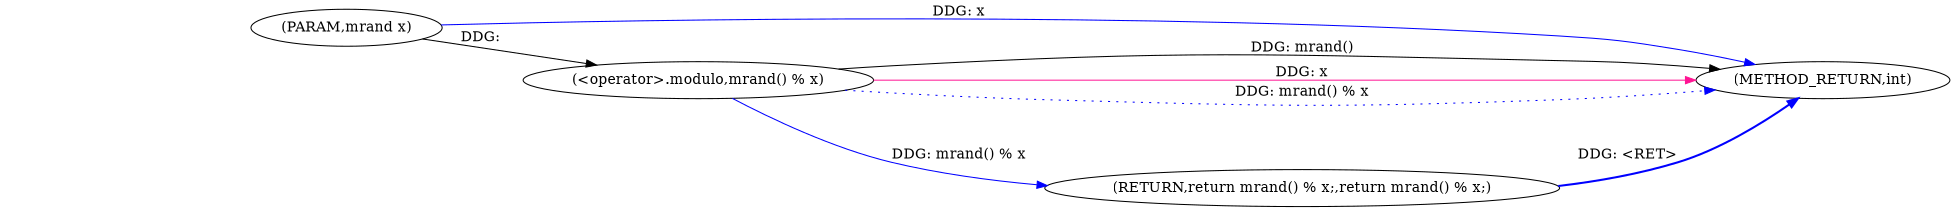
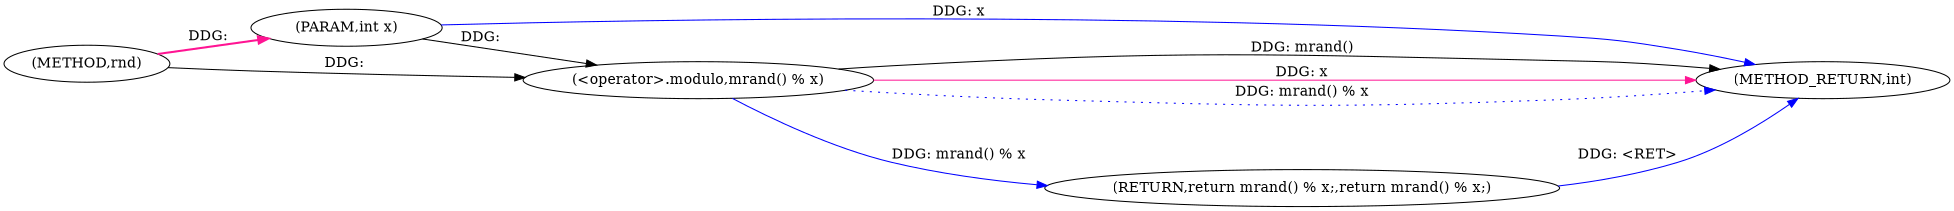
node "(PARAM,mrand x)": label "(PARAM,mrand x)" -> "(PARAM,int x)"
node "(METHOD,rnd)": added
edge "(RETURN,return mrand() % x;,return mrand() % x;)" -> "(METHOD_RETURN,int)": style bold -> solid
